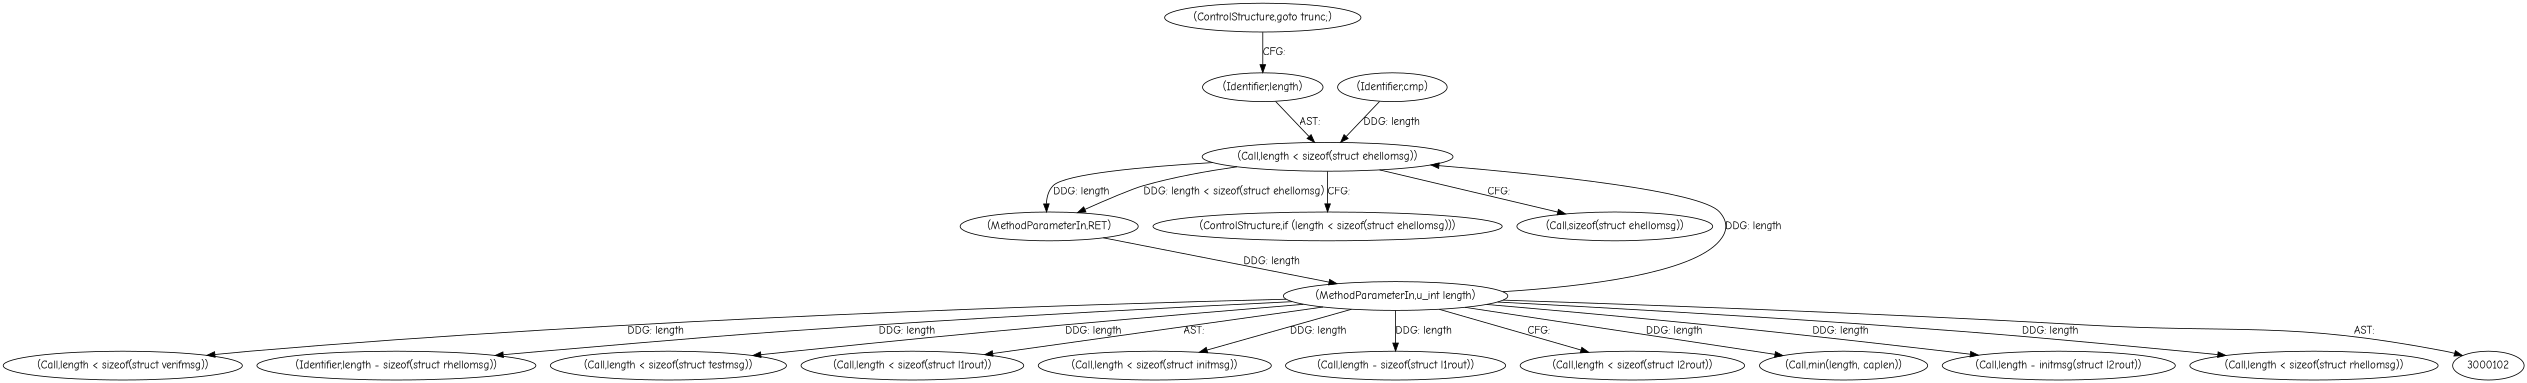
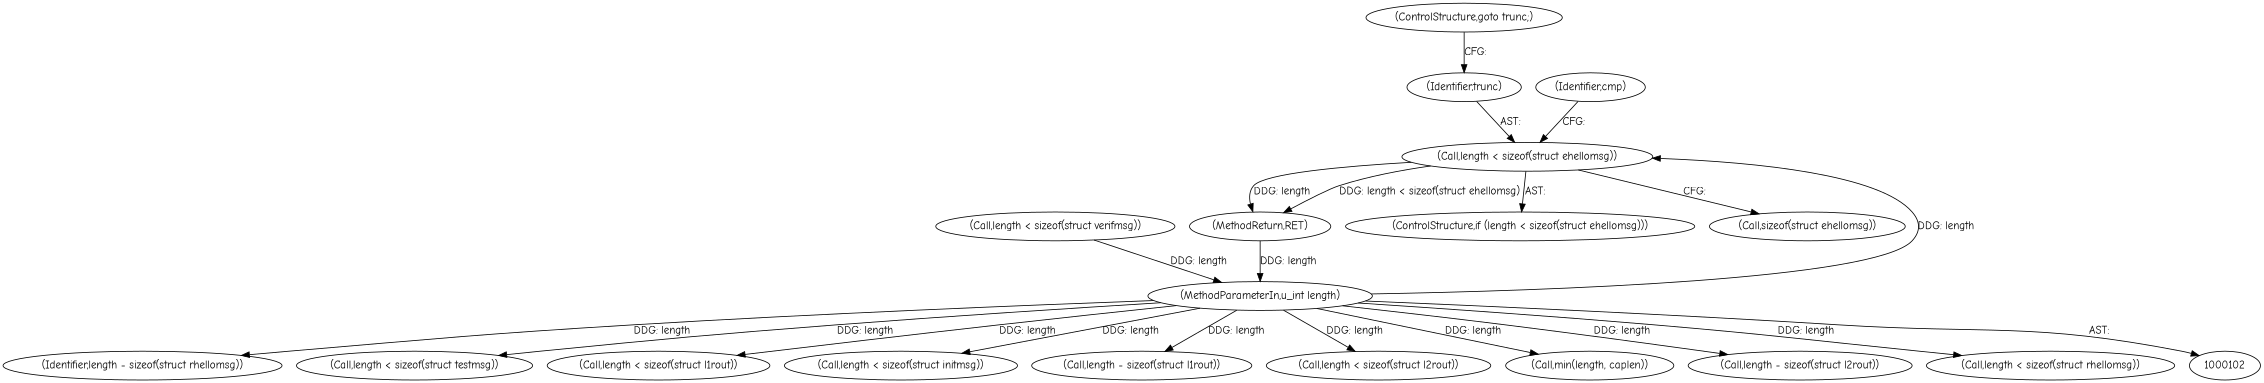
node "(Identifier,length)": label "(Identifier,length)" -> "(Identifier,trunc)"
edge "(Identifier,cmp)" -> "(Call,length < sizeof(struct ehellomsg))": label "DDG: length" -> "CFG: "
edge "(Call,length < sizeof(struct ehellomsg))" -> "(ControlStructure,if (length < sizeof(struct ehellomsg)))": label "CFG: " -> "AST: "
node "(MethodParameterIn,RET)": label "(MethodParameterIn,RET)" -> "(MethodReturn,RET)"
edge "(MethodParameterIn,u_int length)" -> "(Call,length < sizeof(struct verifmsg))": reversed
edge "(MethodParameterIn,u_int length)" -> "(Call,length < sizeof(struct l1rout))": label "AST: " -> "DDG: length"
edge "(MethodParameterIn,u_int length)" -> "(Call,length < sizeof(struct l2rout))": label "CFG: " -> "DDG: length"
node "(Call,length - initmsg(struct l2rout))": label "(Call,length - initmsg(struct l2rout))" -> "(Call,length - sizeof(struct l2rout))"
node "3000102": label "3000102" -> "1000102"
